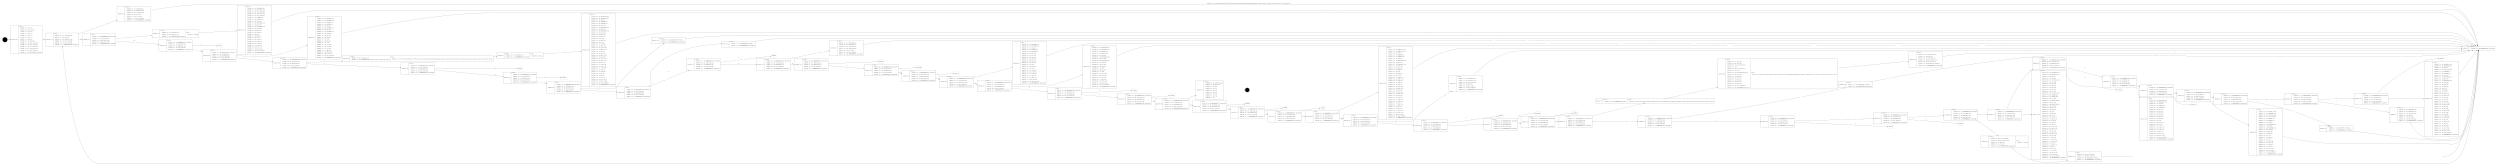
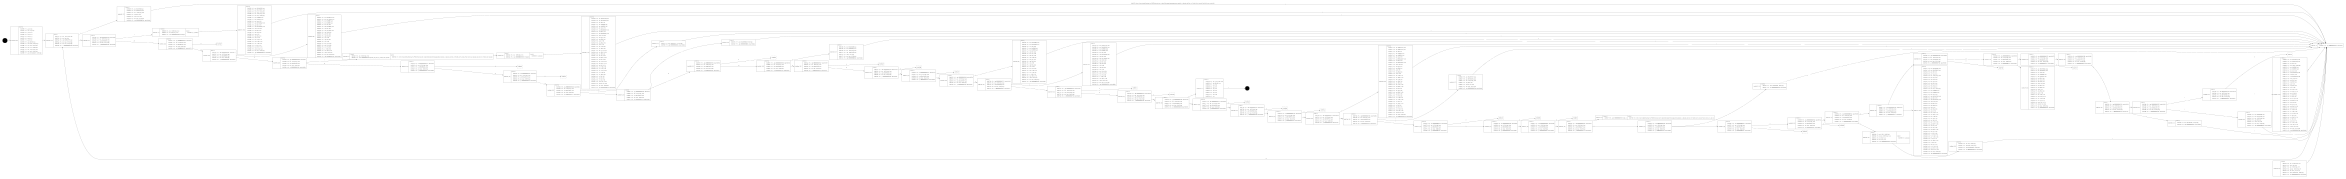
node "0x401c24 [52]": removed
node "0x402222 [94]": removed
